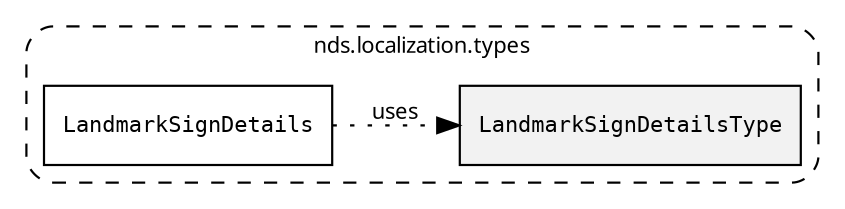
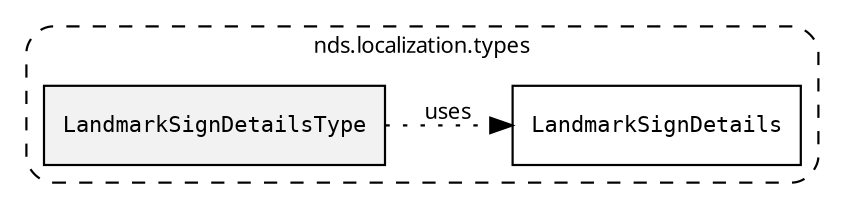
edge "LandmarkSignDetails" -> "LandmarkSignDetailsType": reversed
